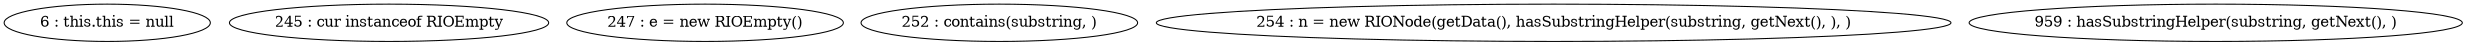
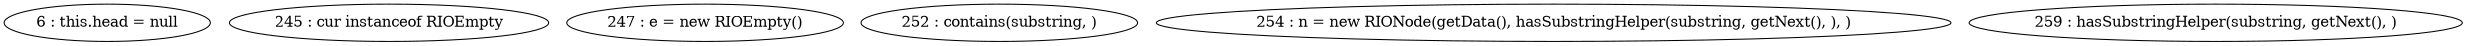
node "6 : this.this = null": label "6 : this.this = null" -> "6 : this.head = null"
node "959 : hasSubstringHelper(substring, getNext(), )": label "959 : hasSubstringHelper(substring, getNext(), )" -> "259 : hasSubstringHelper(substring, getNext(), )"
